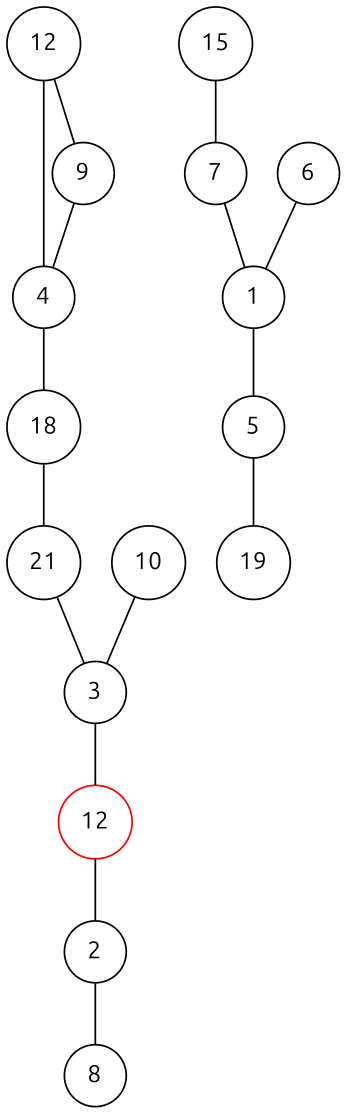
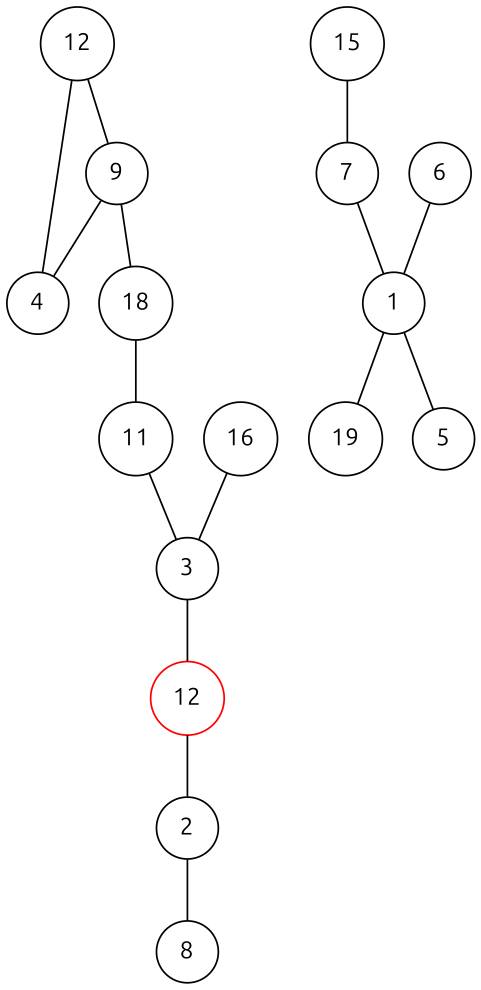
edge "4" -- "18": now "9" -- "18"
edge "5" -- "19": now "1" -- "19"
node "21": label "21" -> "11"
node "10": label "10" -> "16"
